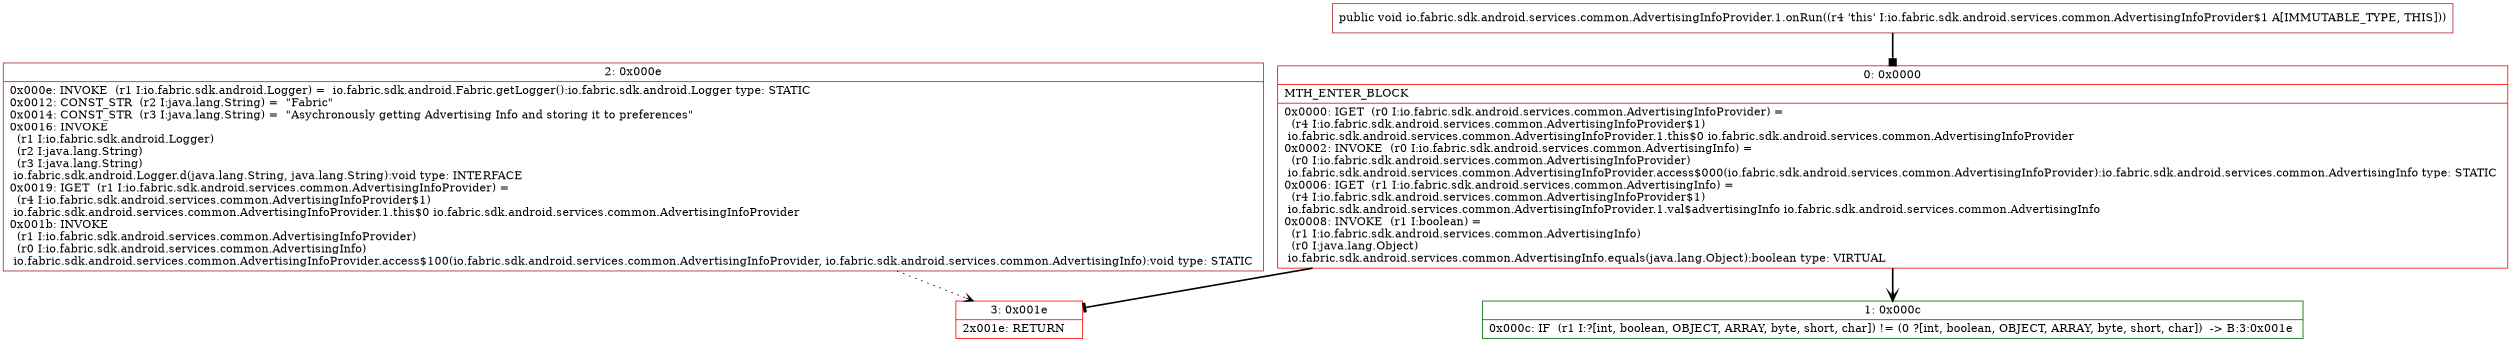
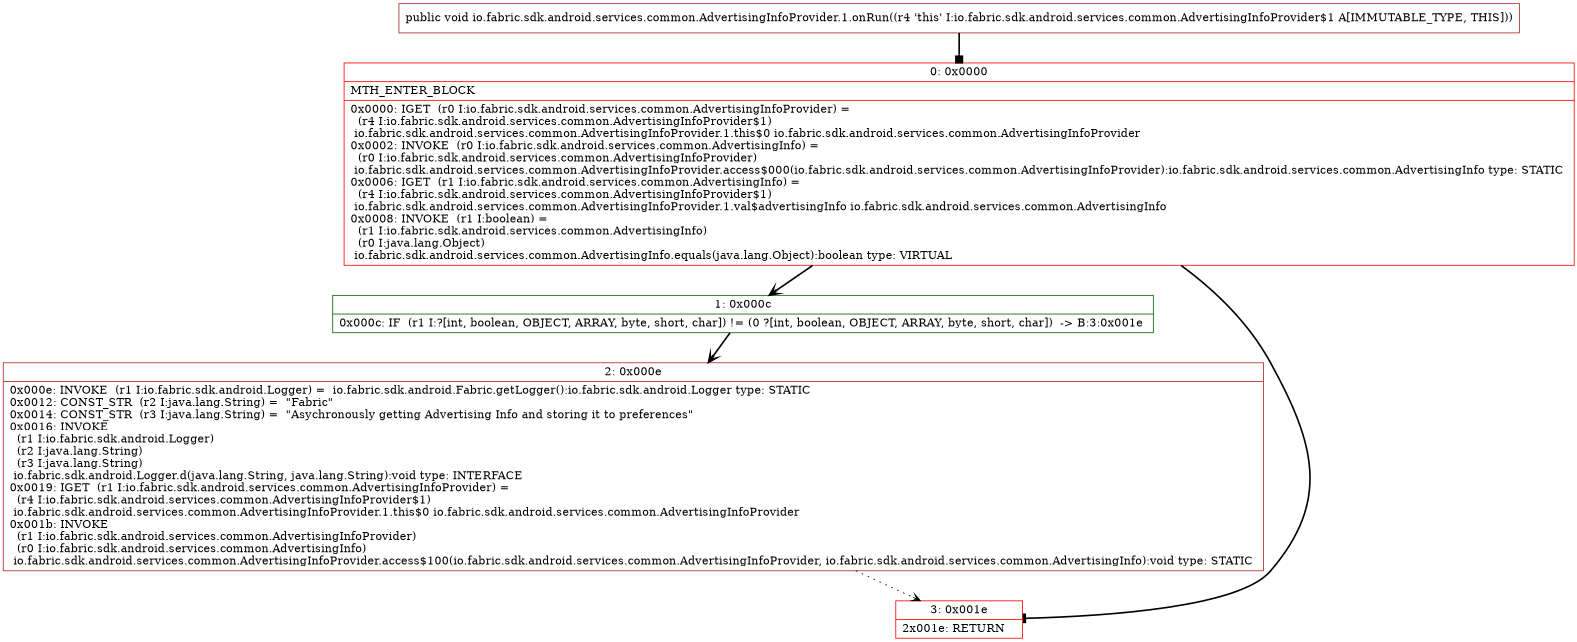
edge "1: 0x000c" -> "2: 0x000e": added
